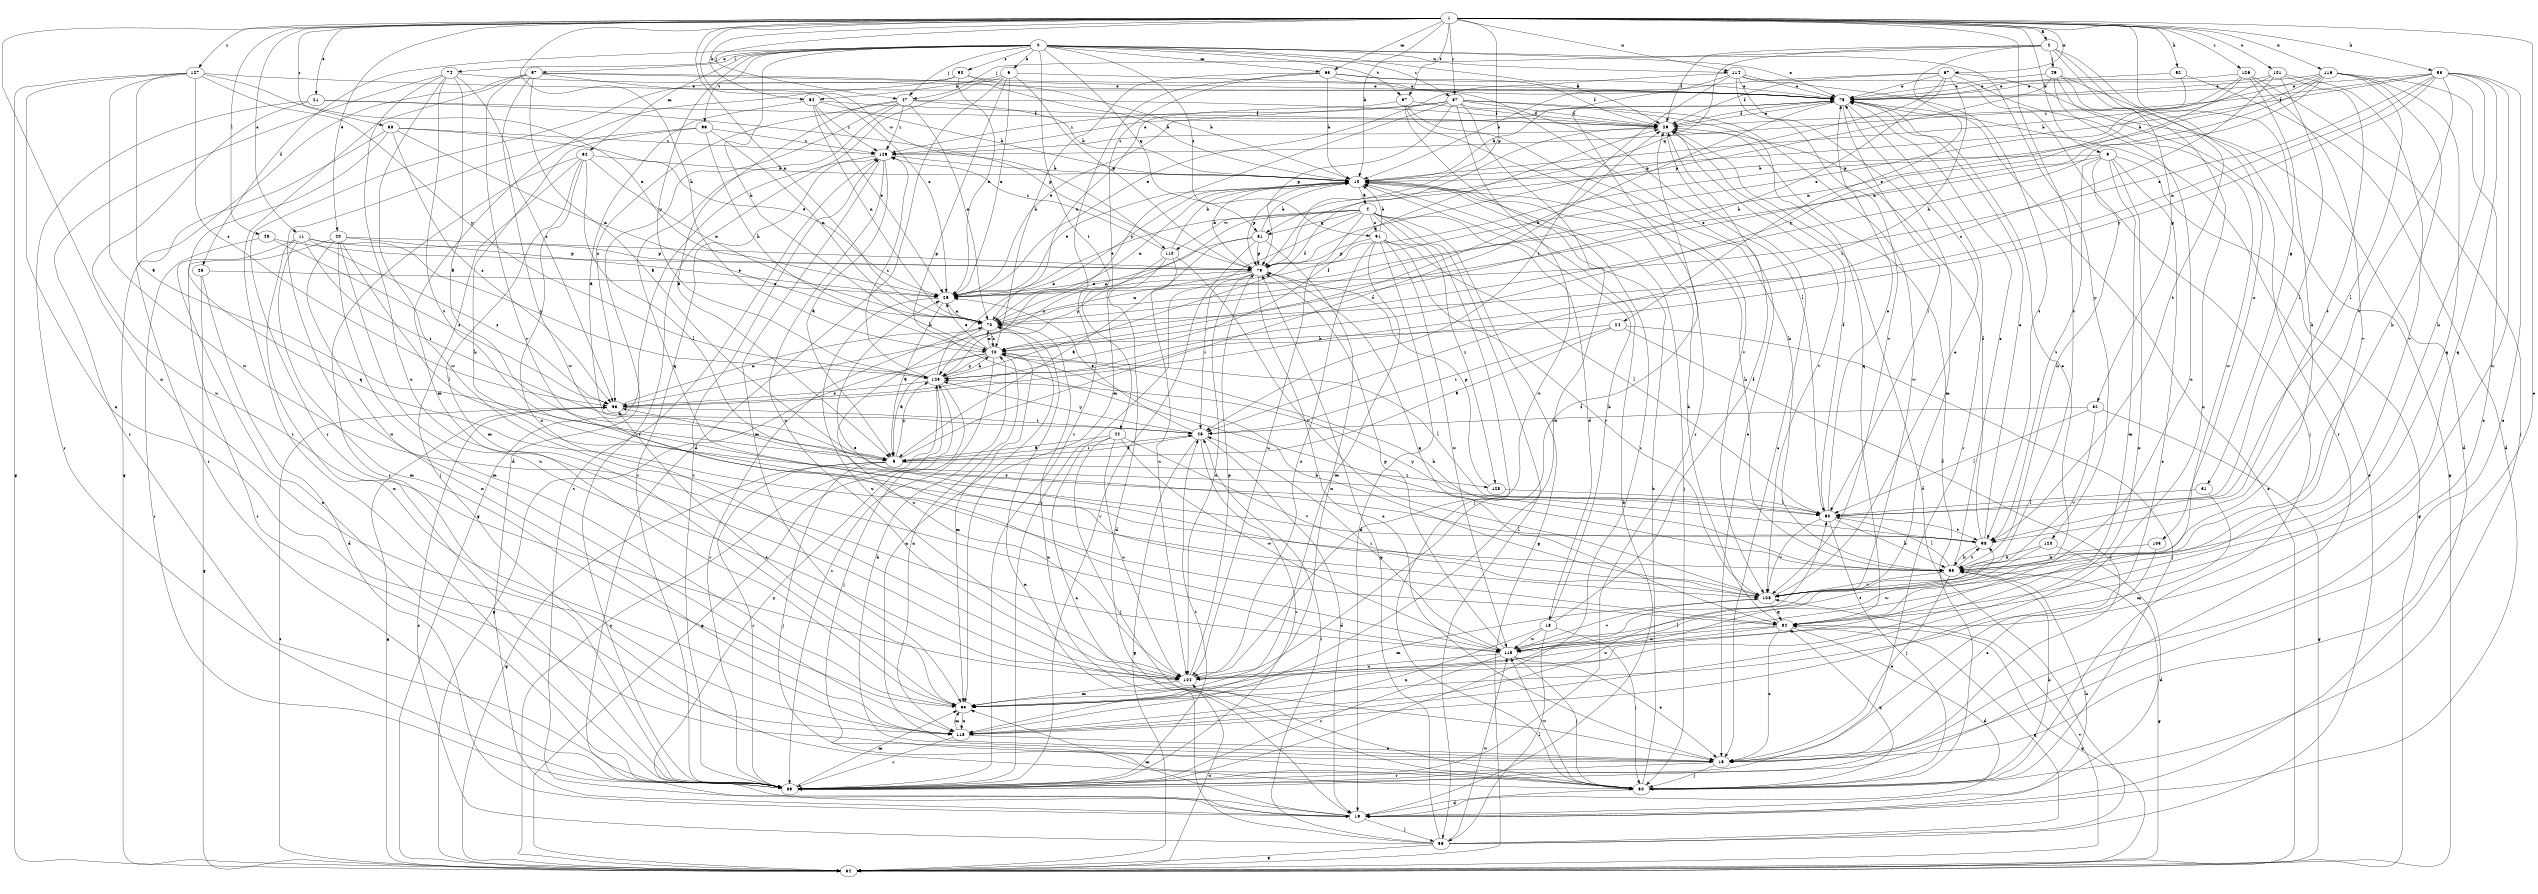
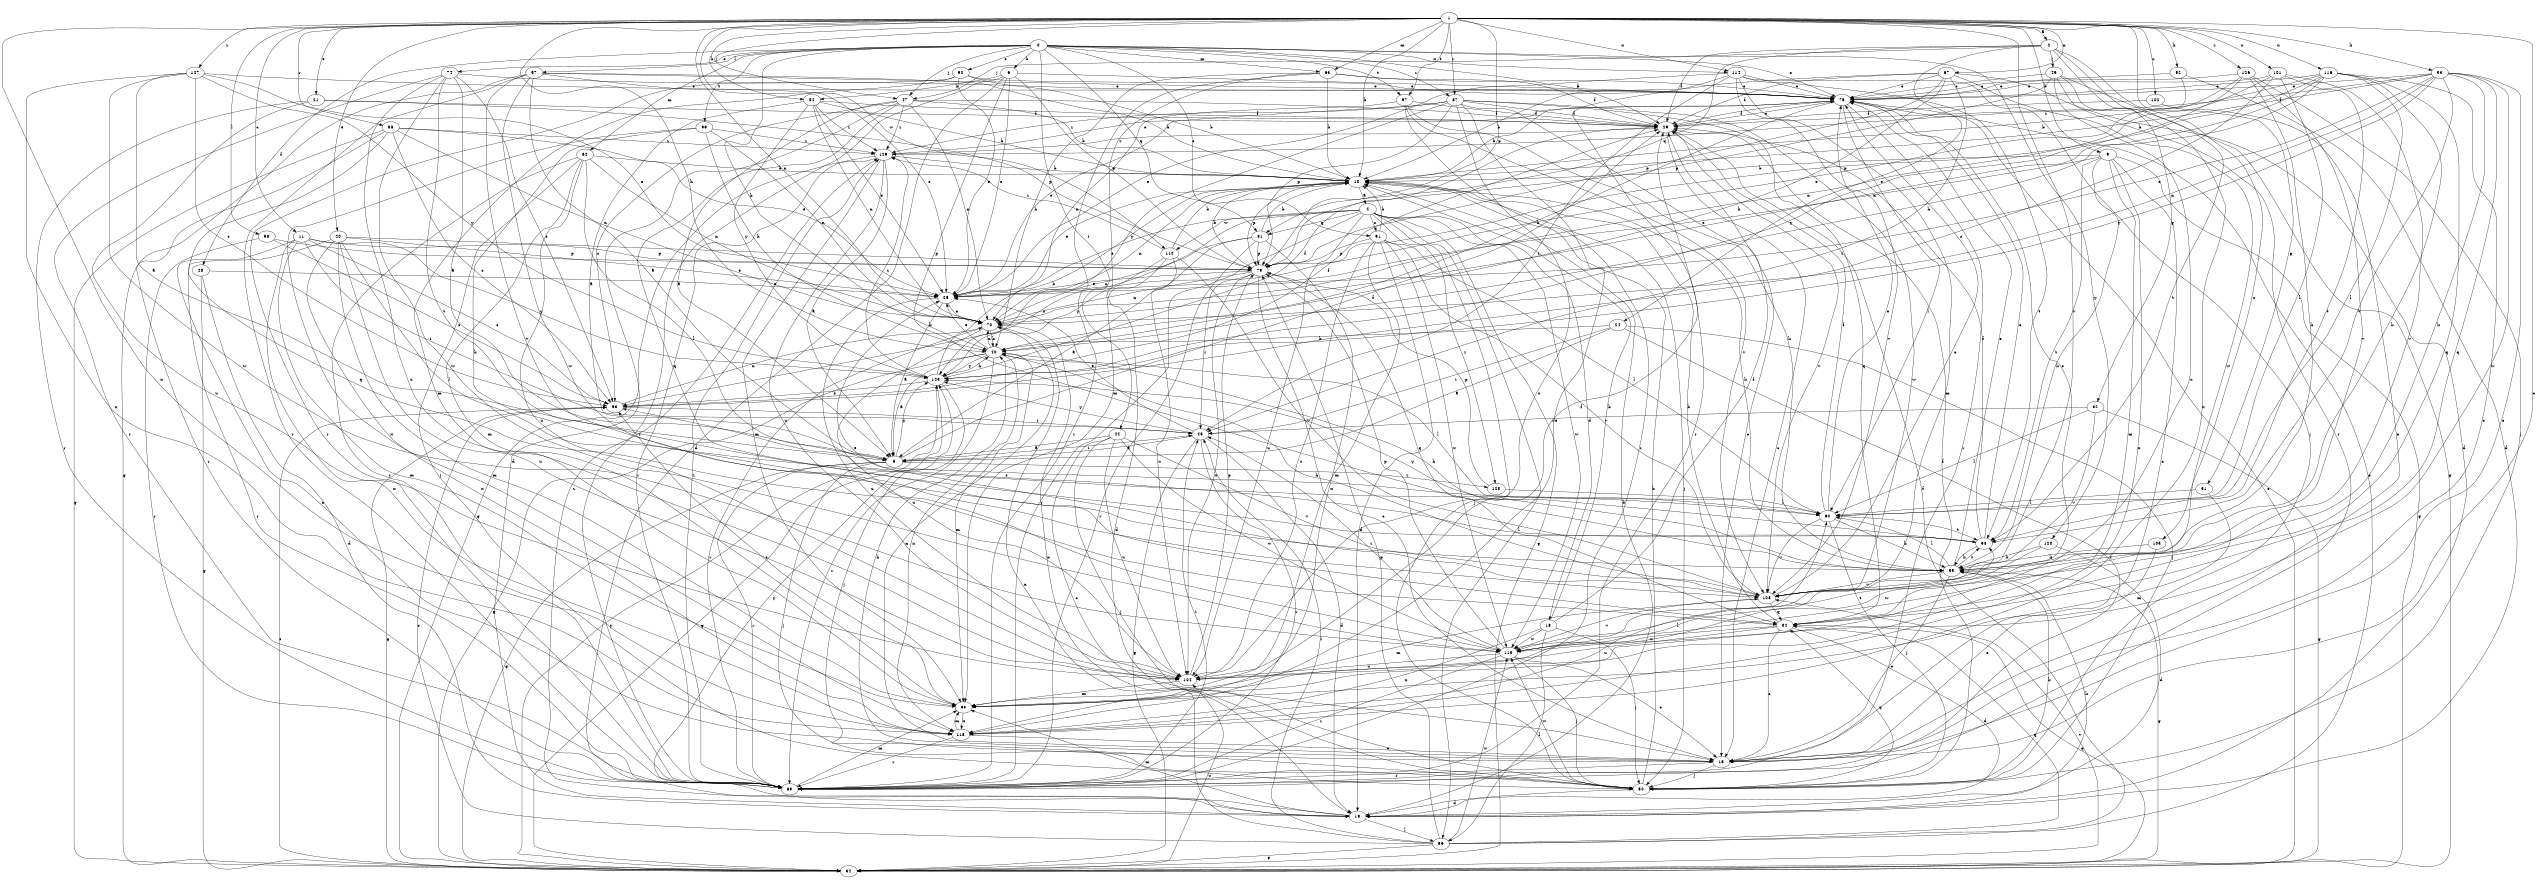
node "102": added
edge "0" -> "123": now "54" -> "123"
edge "63" -> "60": removed, label "l"
node "48": label "48" -> "58"
edge "4" -> "113": added, label "w"
edge "127" -> "34": now "88" -> "34"
